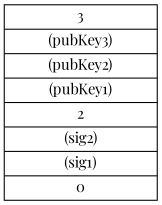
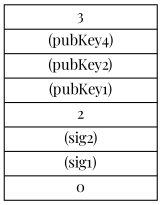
node "3": text "(pubKey3)" -> "(pubKey4)"
